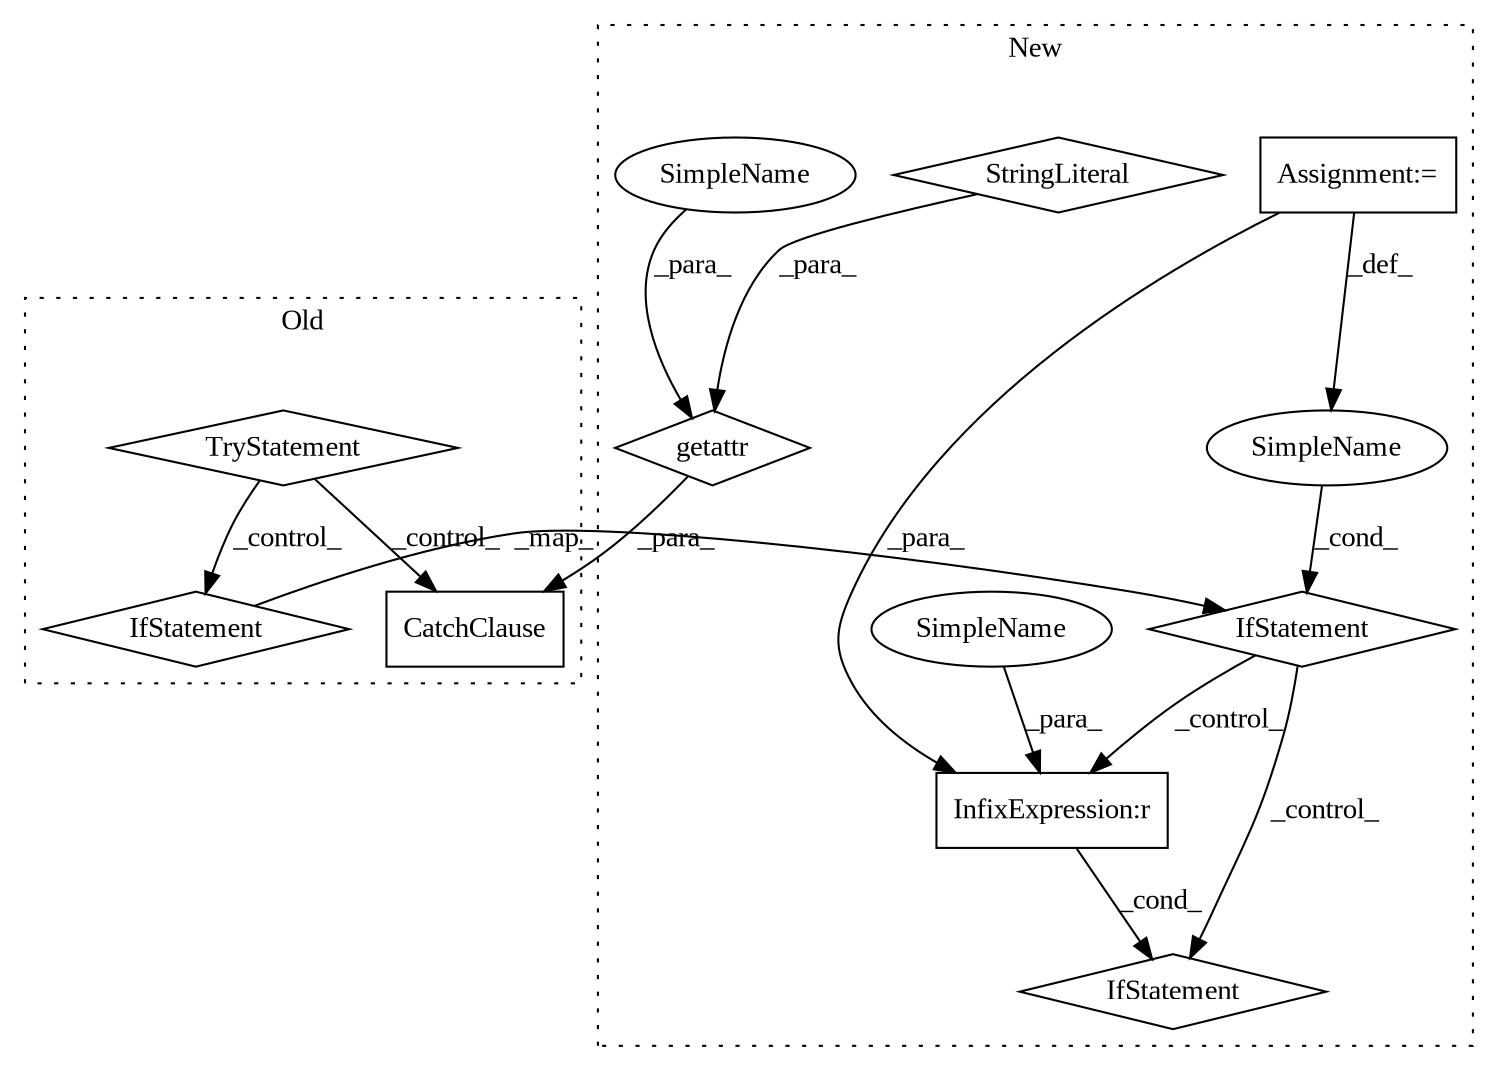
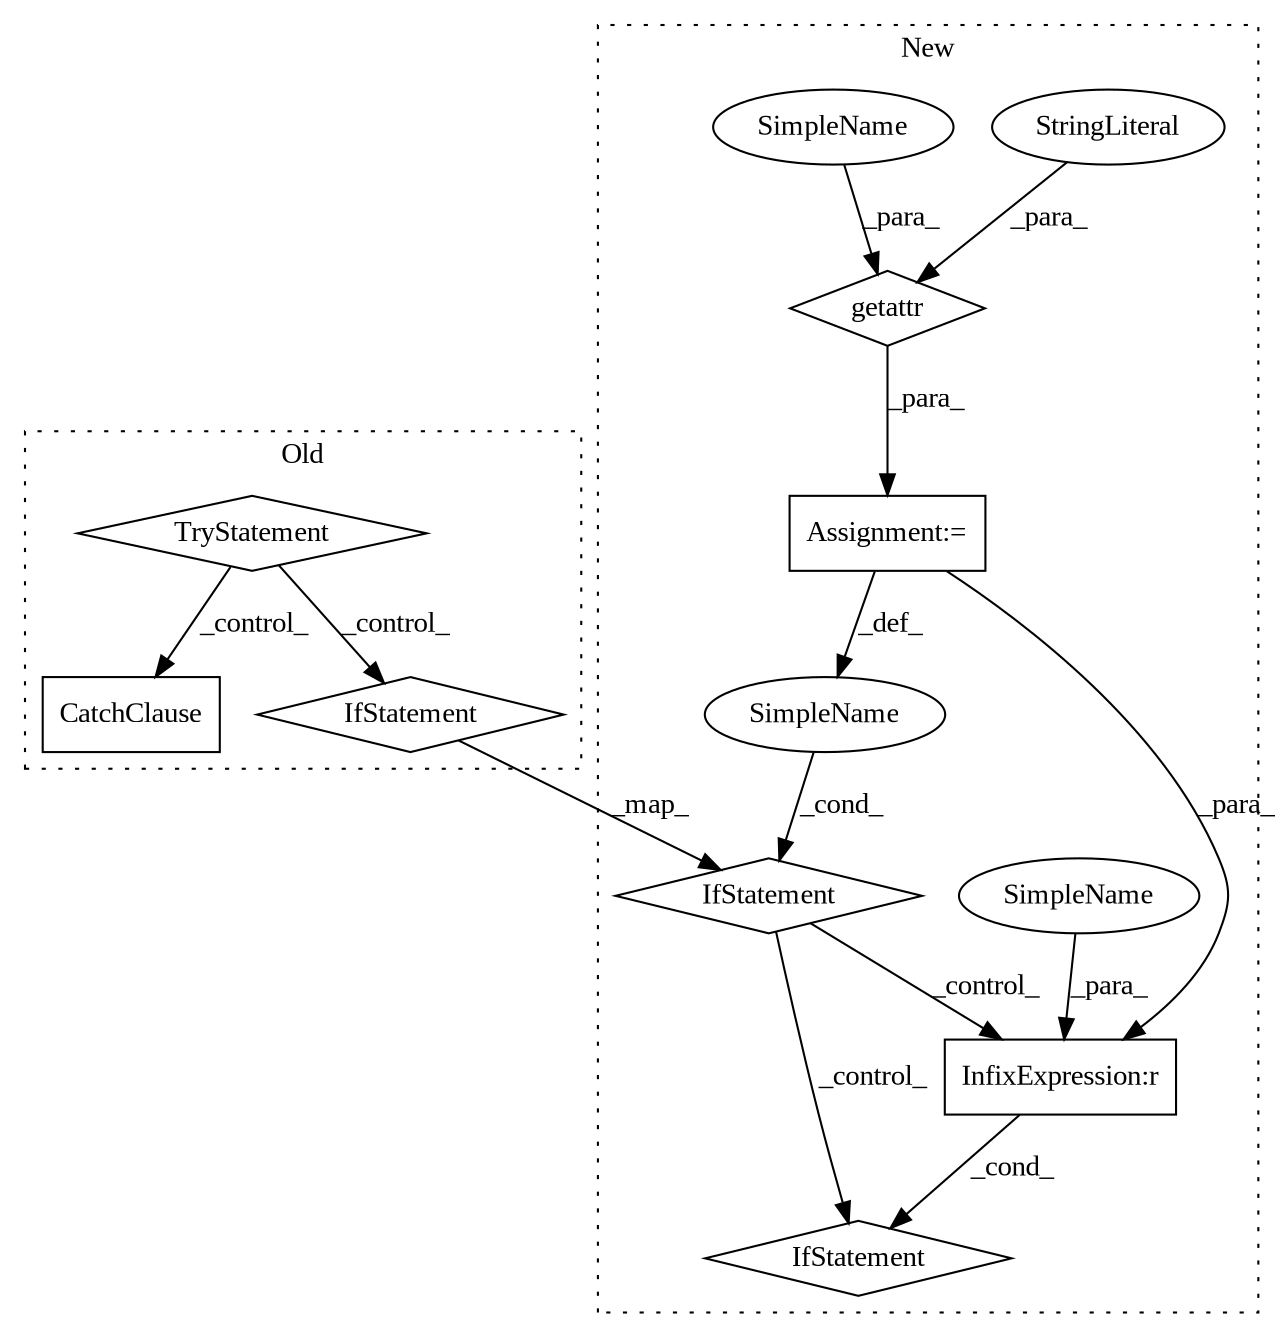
node "StringLiteral": shape diamond -> ellipse
edge "getattr" -> "CatchClause": now "getattr" -> "Assignment:="
